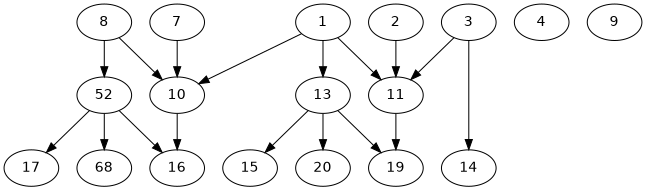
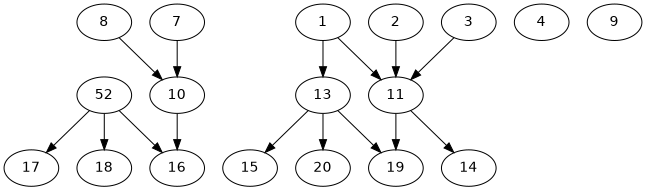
edge "8" -> "52": removed
edge "1" -> "10": removed
edge "3" -> "14": now "11" -> "14"
node "68": label "68" -> "18"
